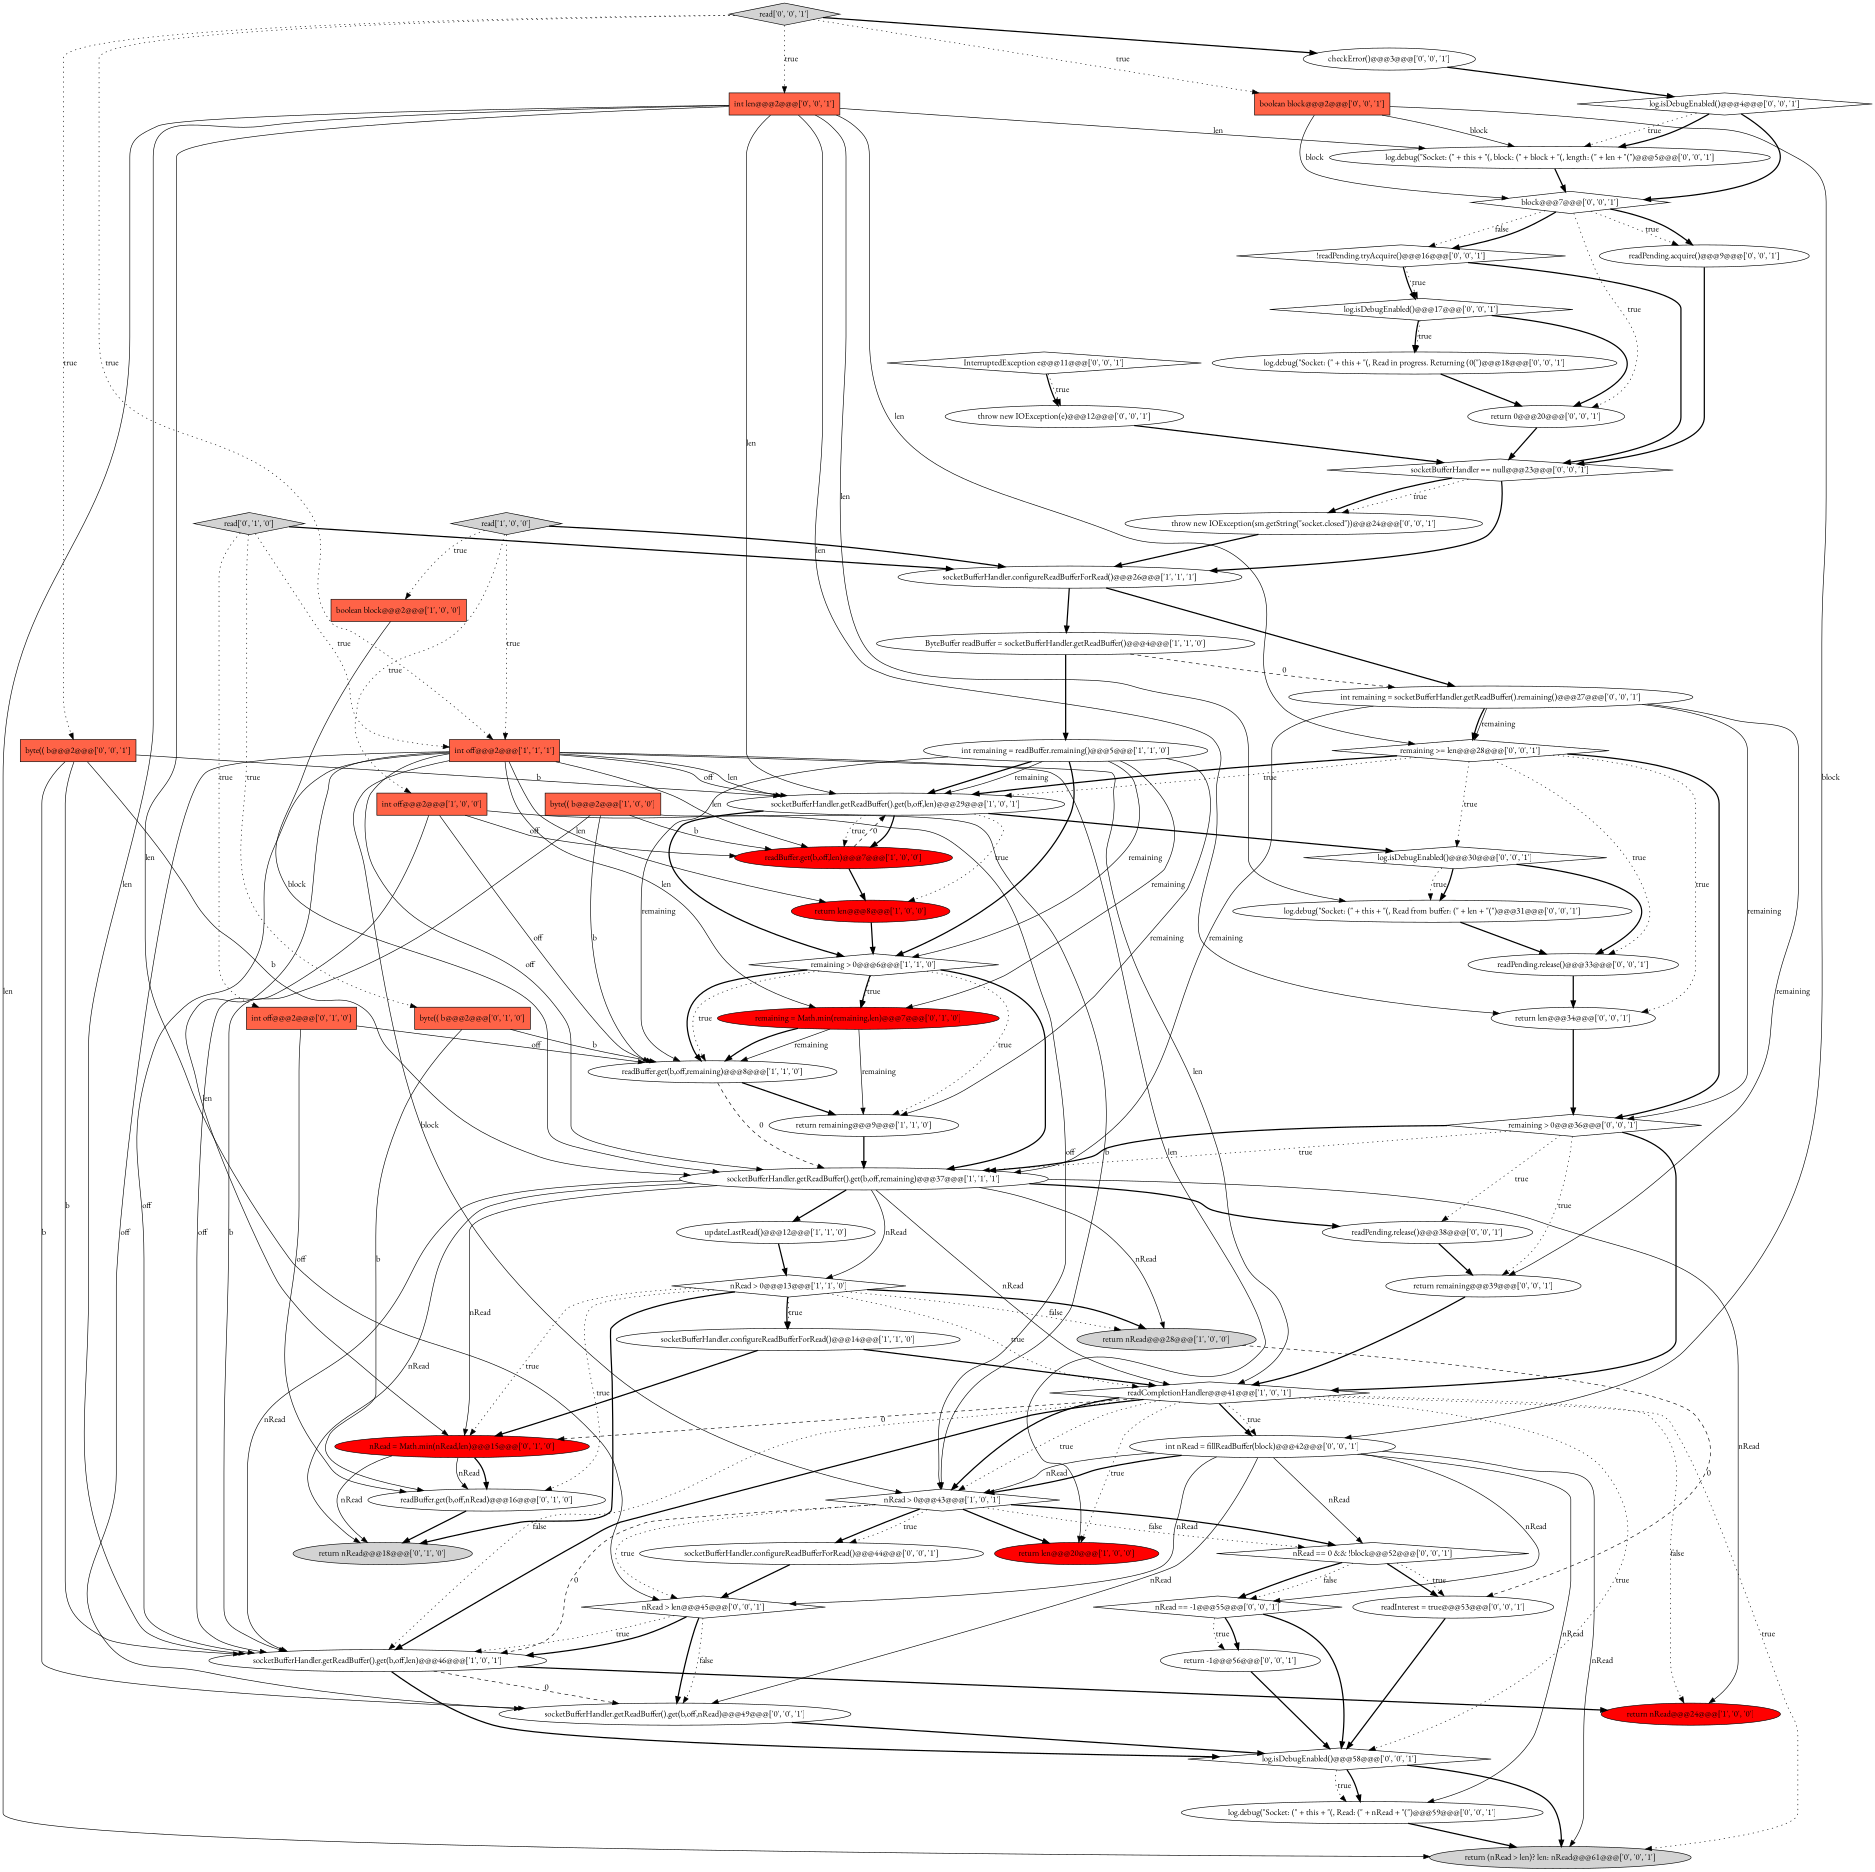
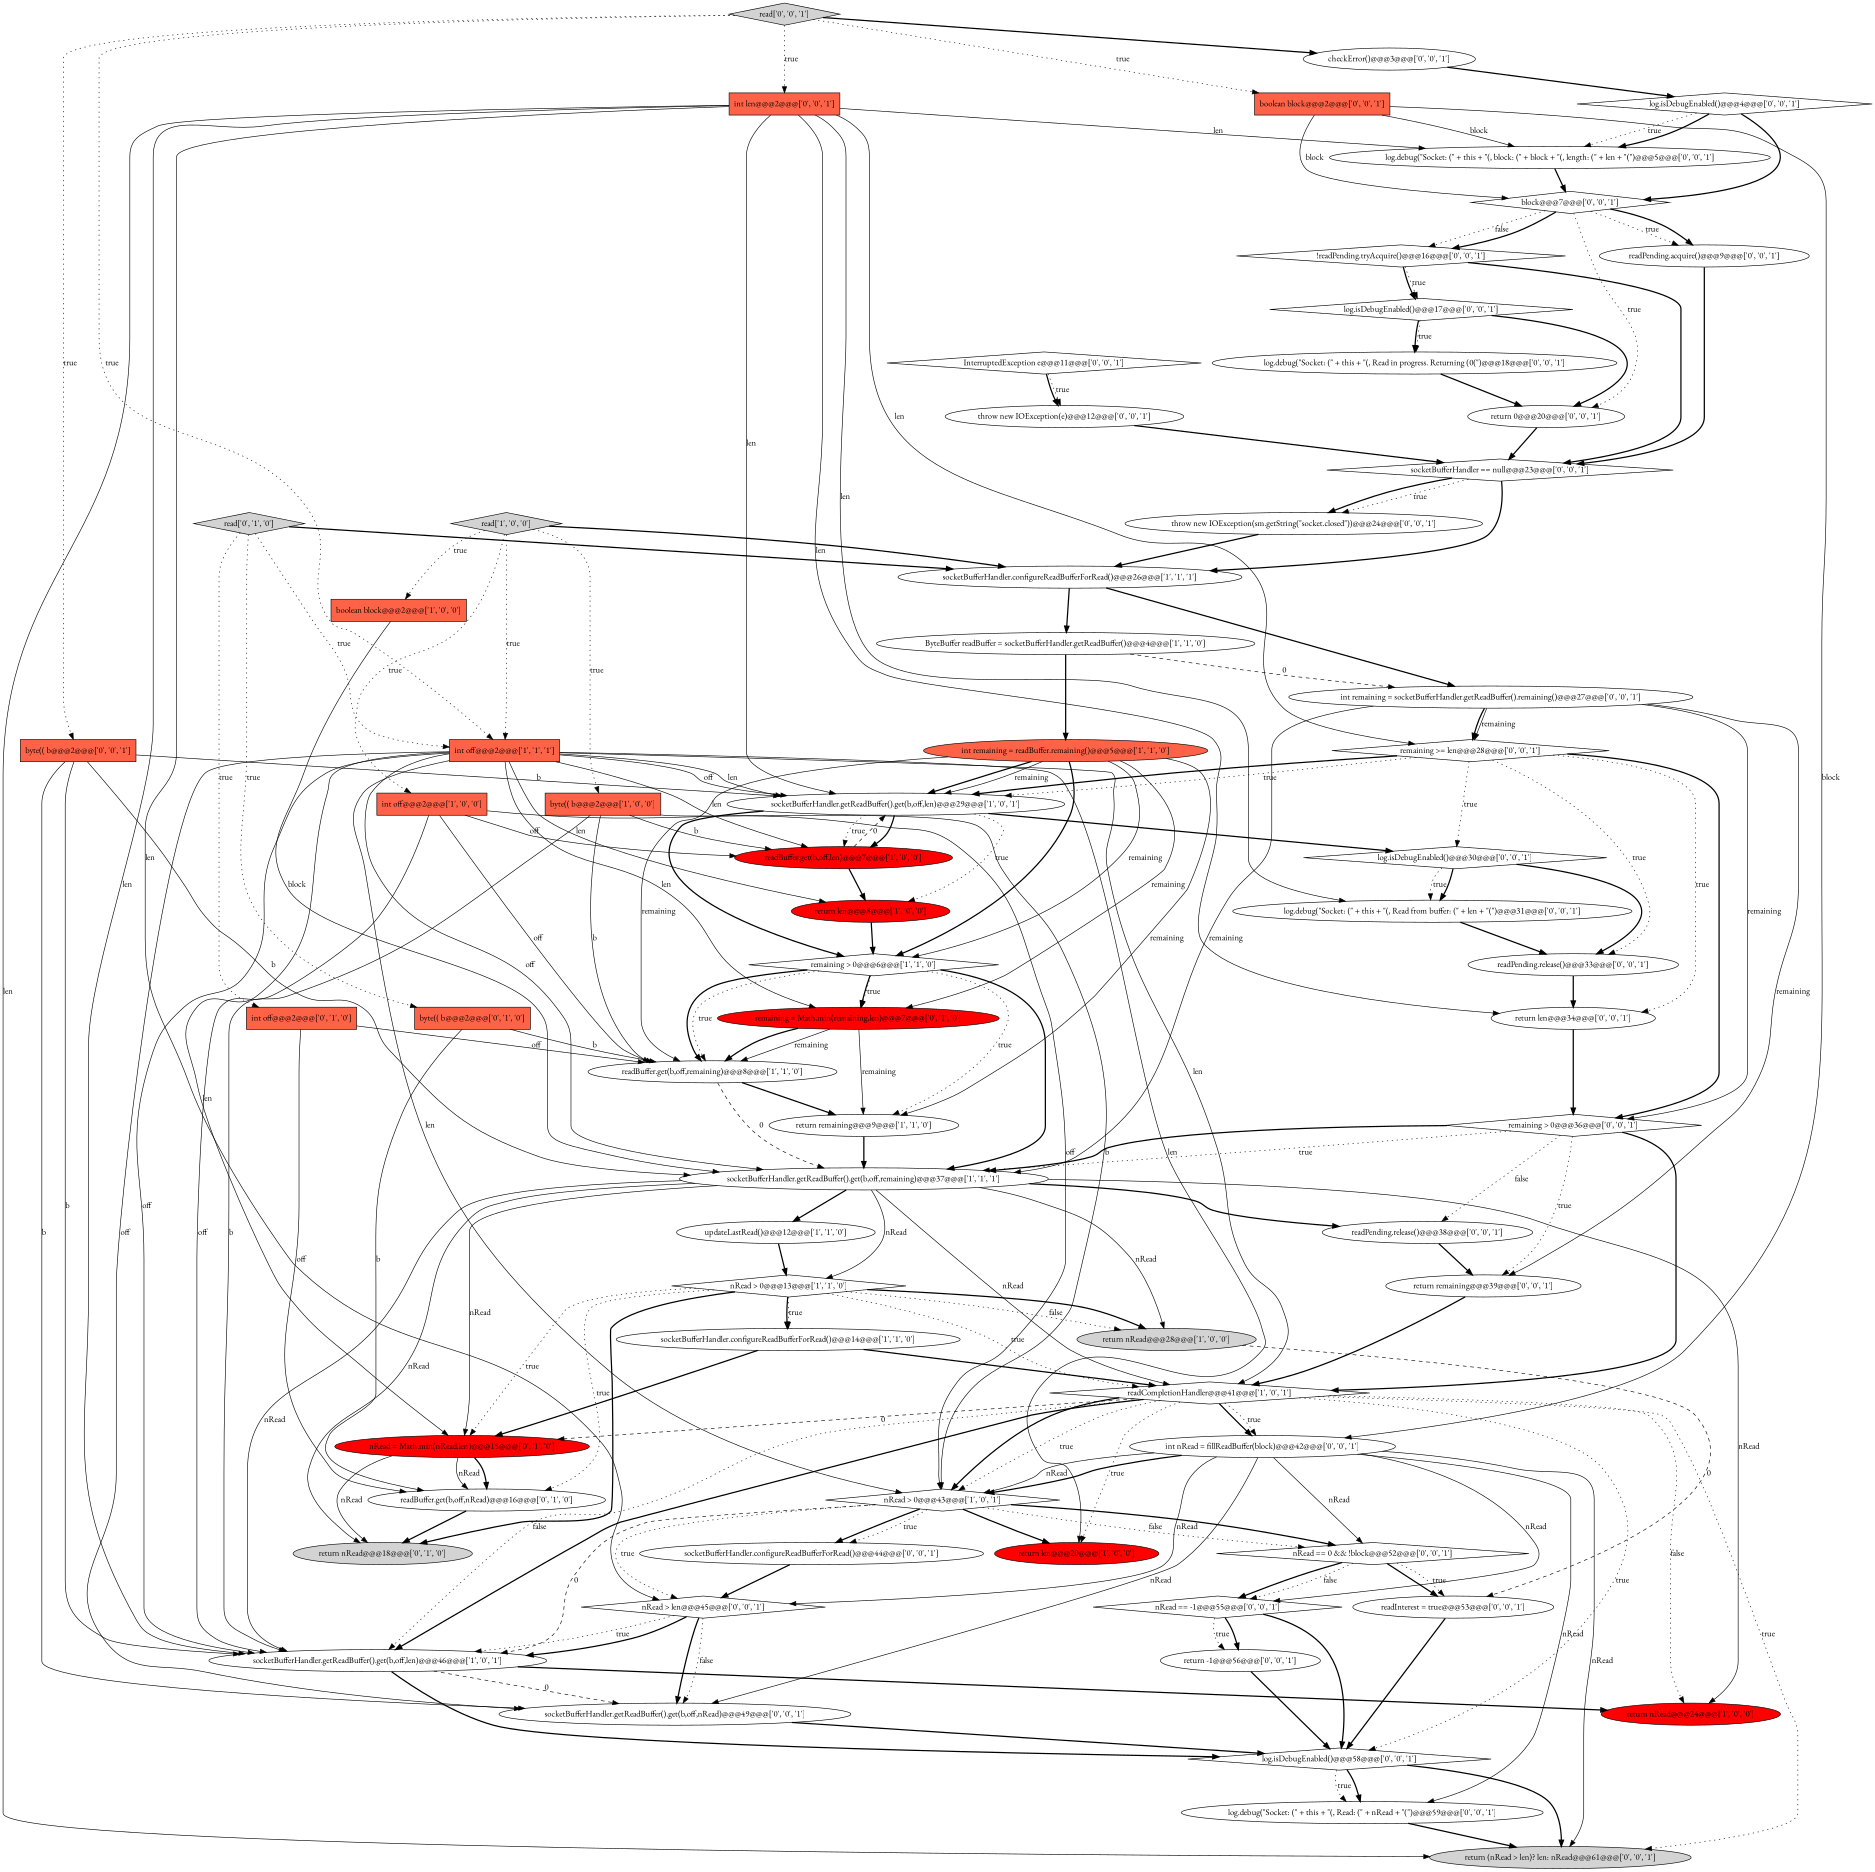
edge "read['1', '0', '0']" -> "byte(( b@@@2@@@['1', '0', '0']": added, label "true"
node "int remaining = readBuffer.remaining()@@@5@@@['1', '1', '0']": fillcolor white -> tomato
edge "int off@@@2@@@['1', '1', '1']" -> "nRead > 0@@@43@@@['1', '0', '1']": label "block" -> "len"
edge "remaining > 0@@@36@@@['0', '0', '1']" -> "readPending.release()@@@38@@@['0', '0', '1']": label "true" -> "false"
